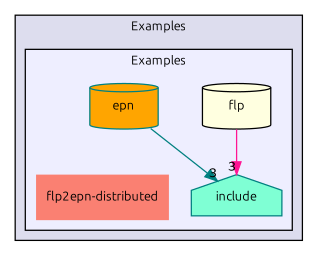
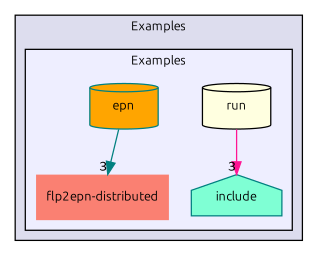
node "flp": label "flp" -> "run"
edge "epn" -> "include": now "epn" -> "flp2epn-distributed"
